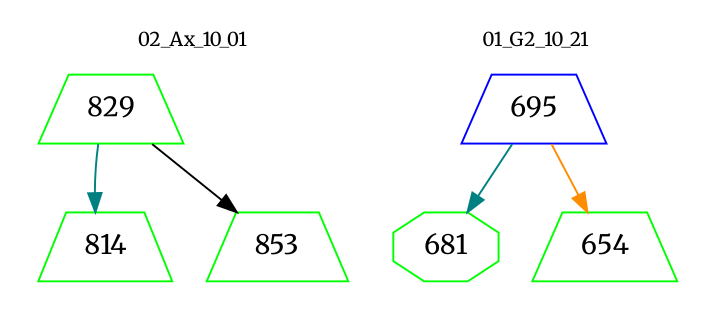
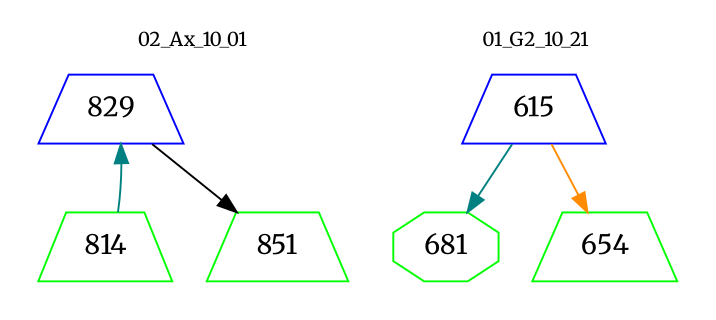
node "829": color green -> blue
node "695": label "695" -> "615"
edge "829" -> "814": reversed
node "853": label "853" -> "851"
